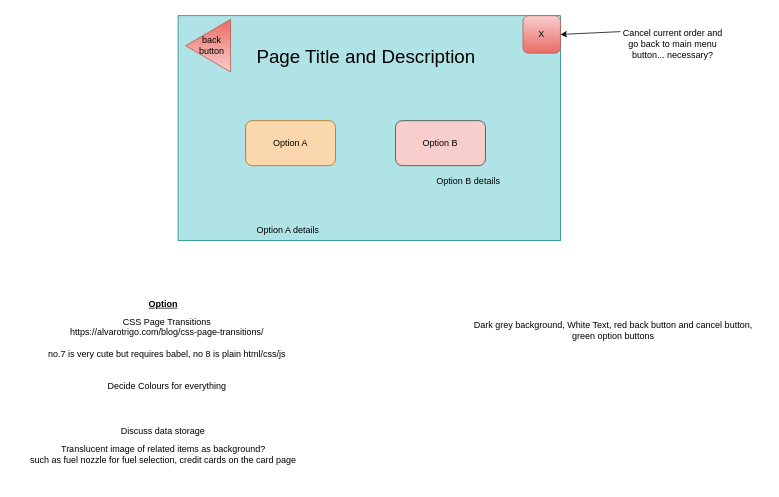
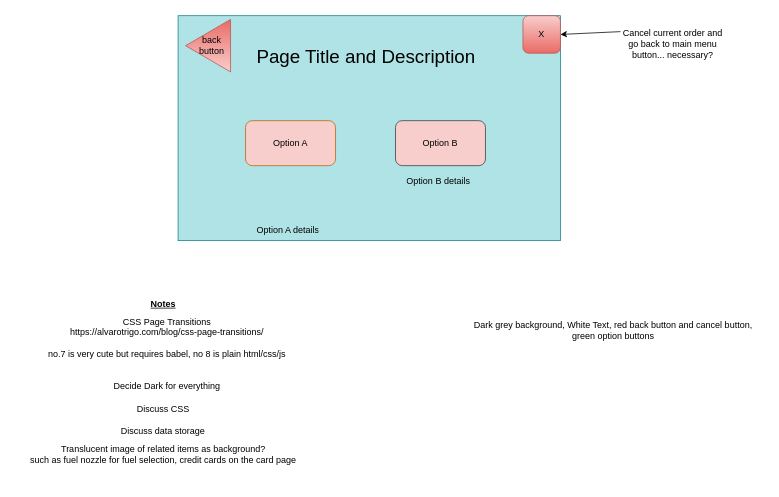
node "Option A": fillcolor #fad7ac -> #f8cecc
node "Option B details": moved (471, 180) -> (441, 180)
node "Option": label "Option" -> "Notes"
node "Decide Colours for everything": label "Decide Colours for everything" -> "Decide Dark for everything"
node "Discuss CSS": added
